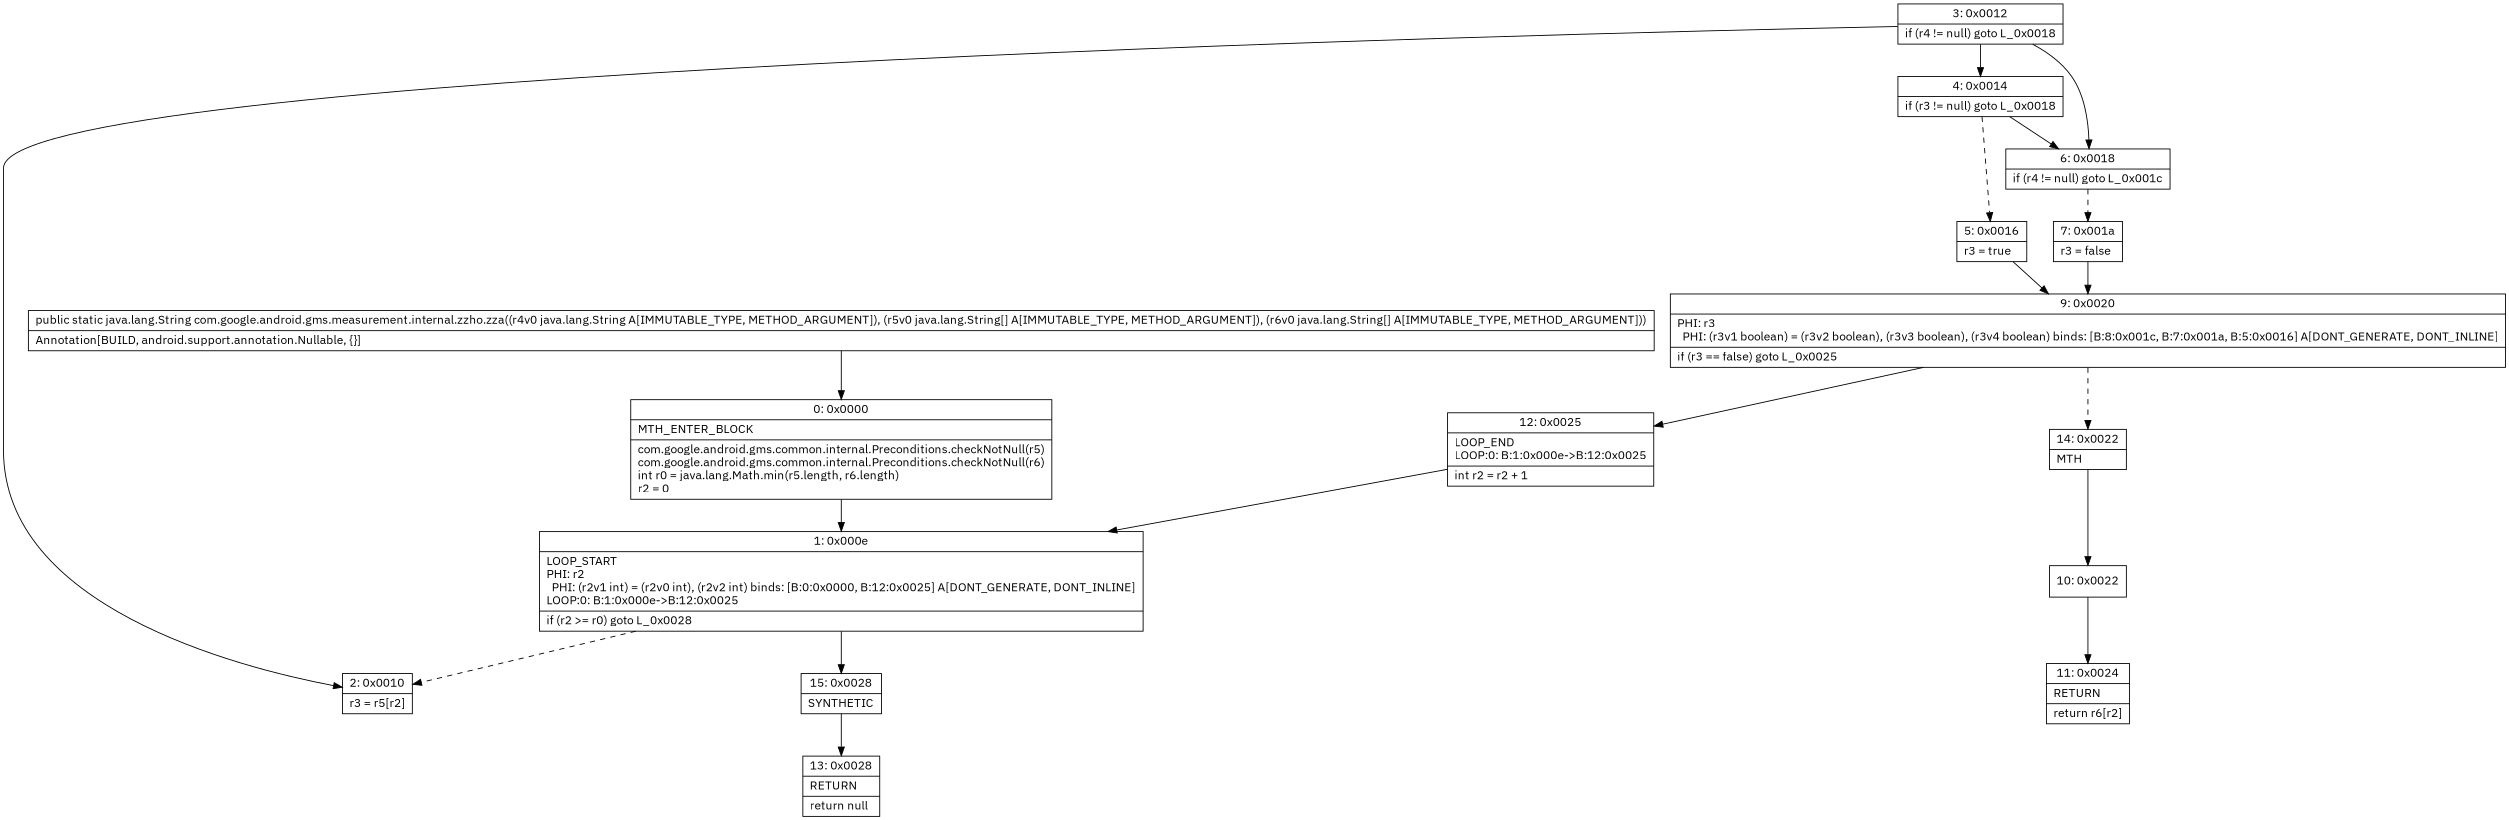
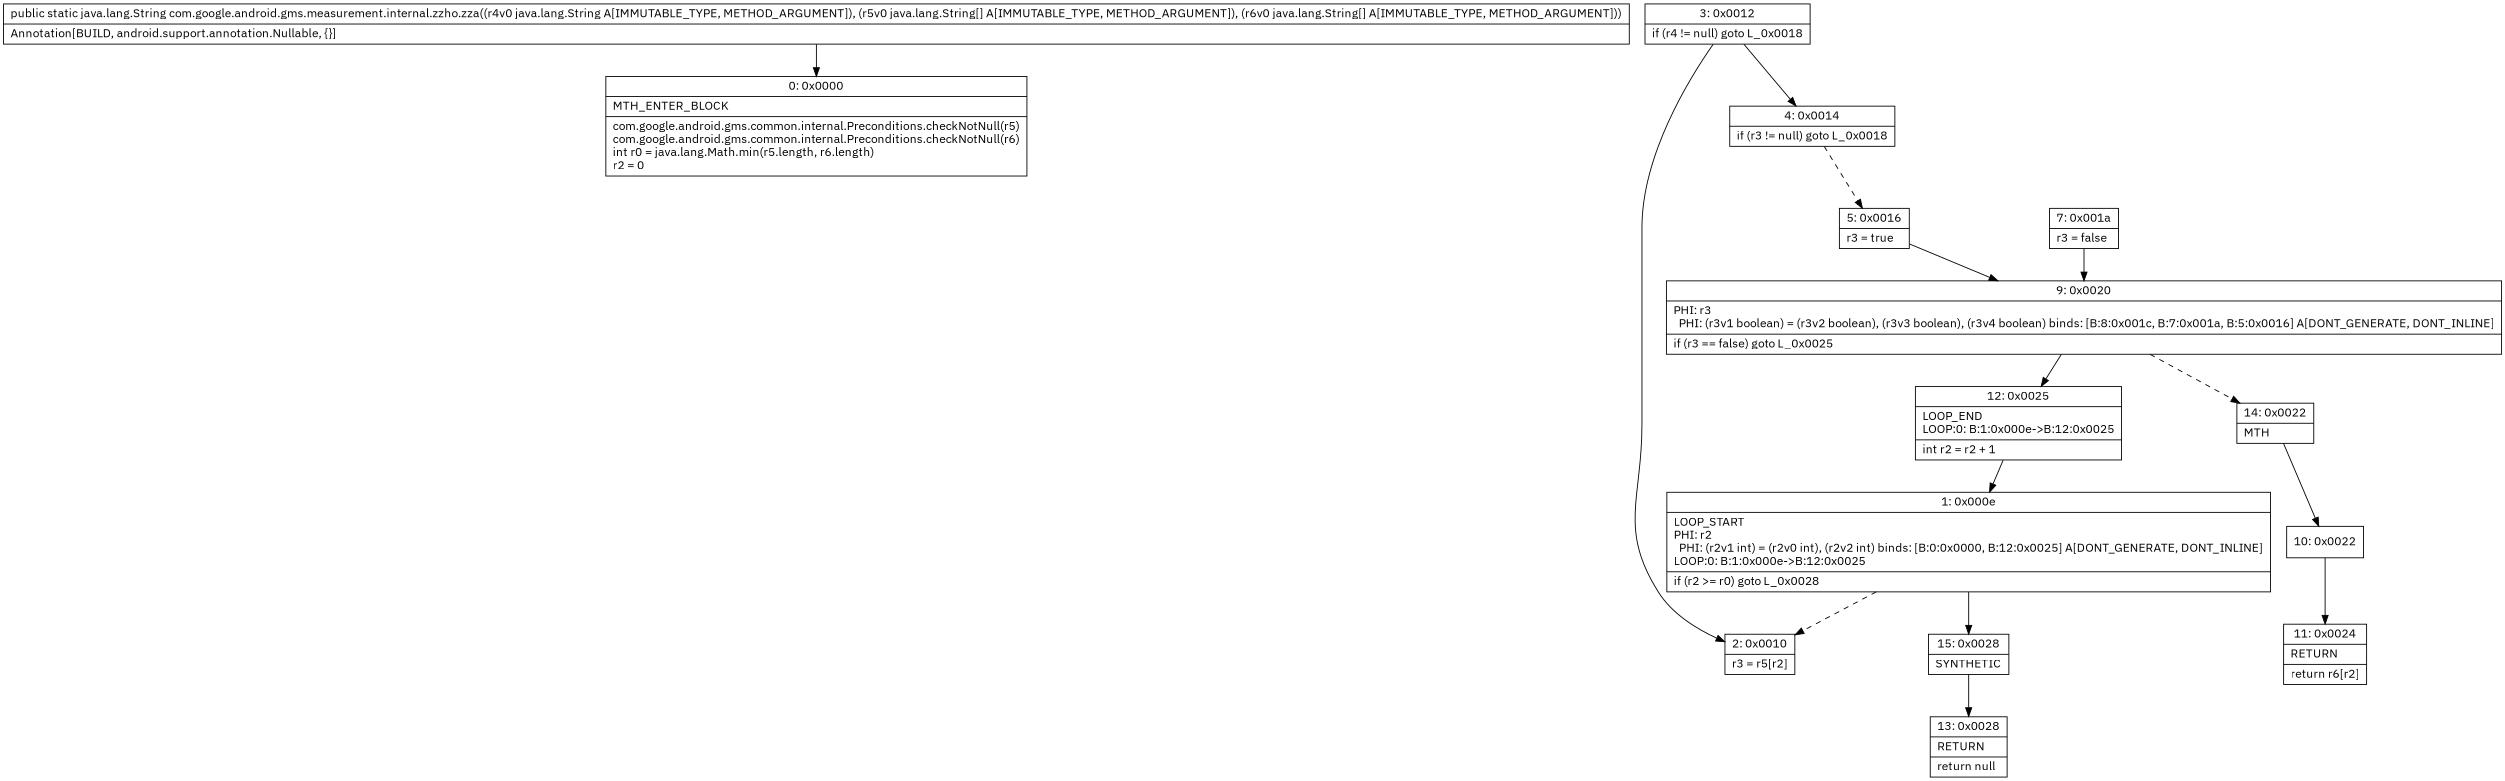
node "6: 0x0018": removed
edge "0: 0x0000" -> "1: 0x000e": removed
